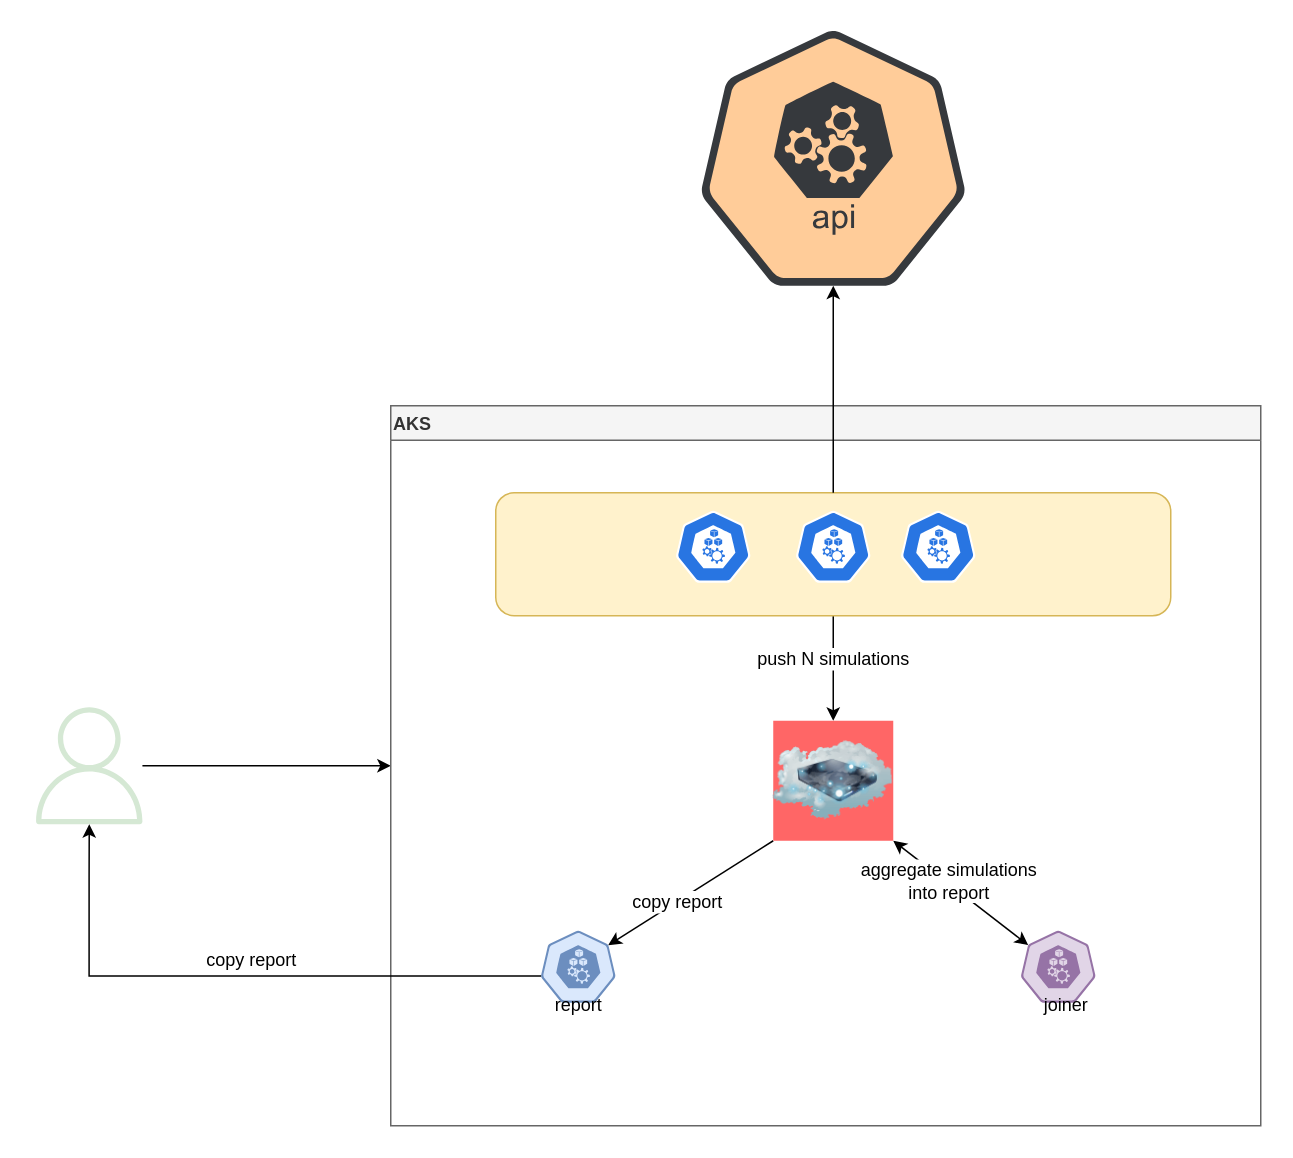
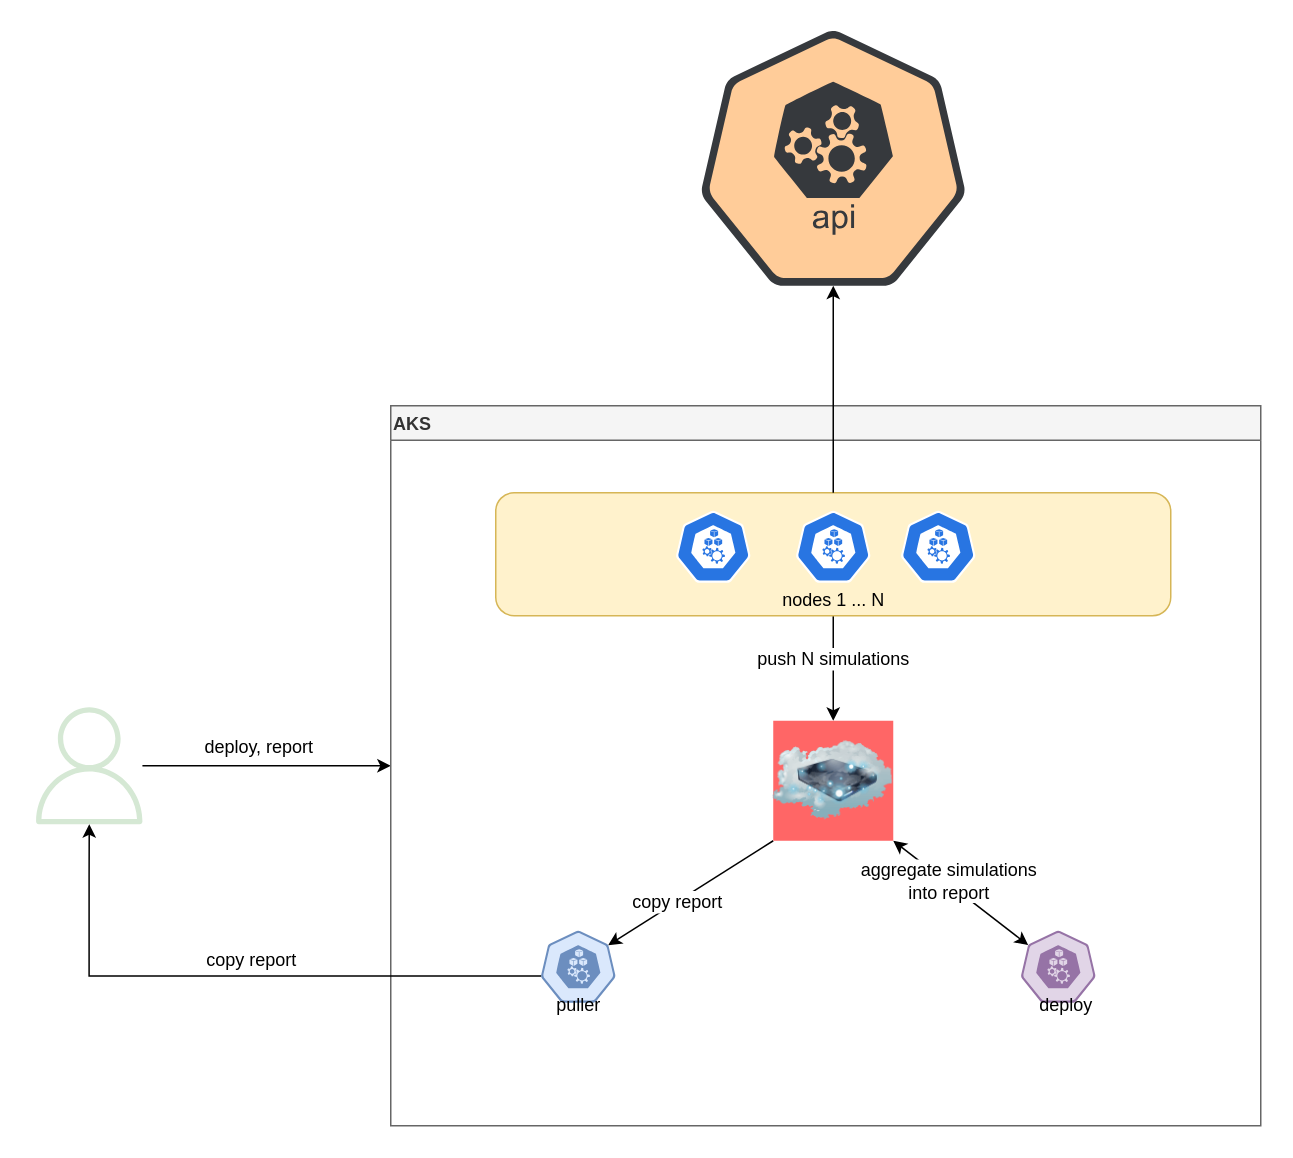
node "nodes 1 ... N": added
node "deploy, report": added
node "report": label "report" -> "puller"
node "joiner": label "joiner" -> "deploy"
